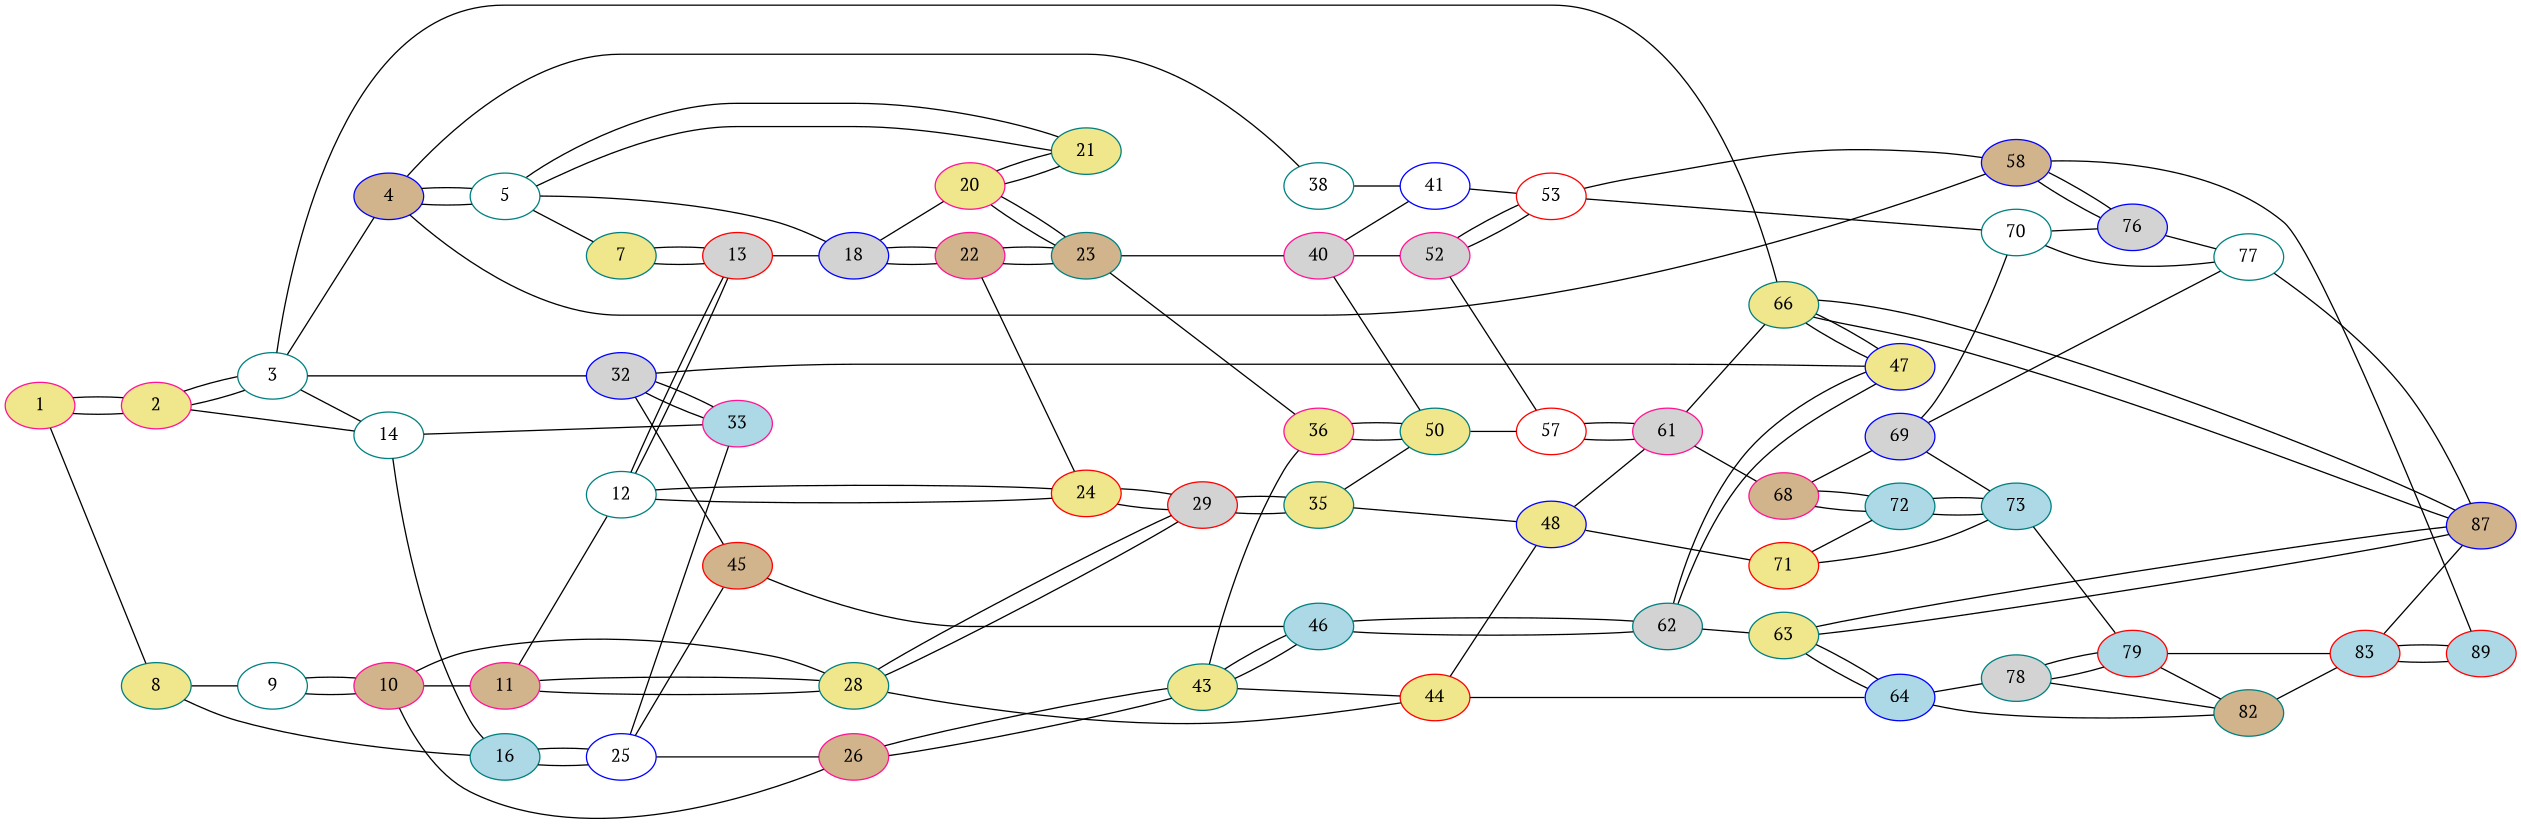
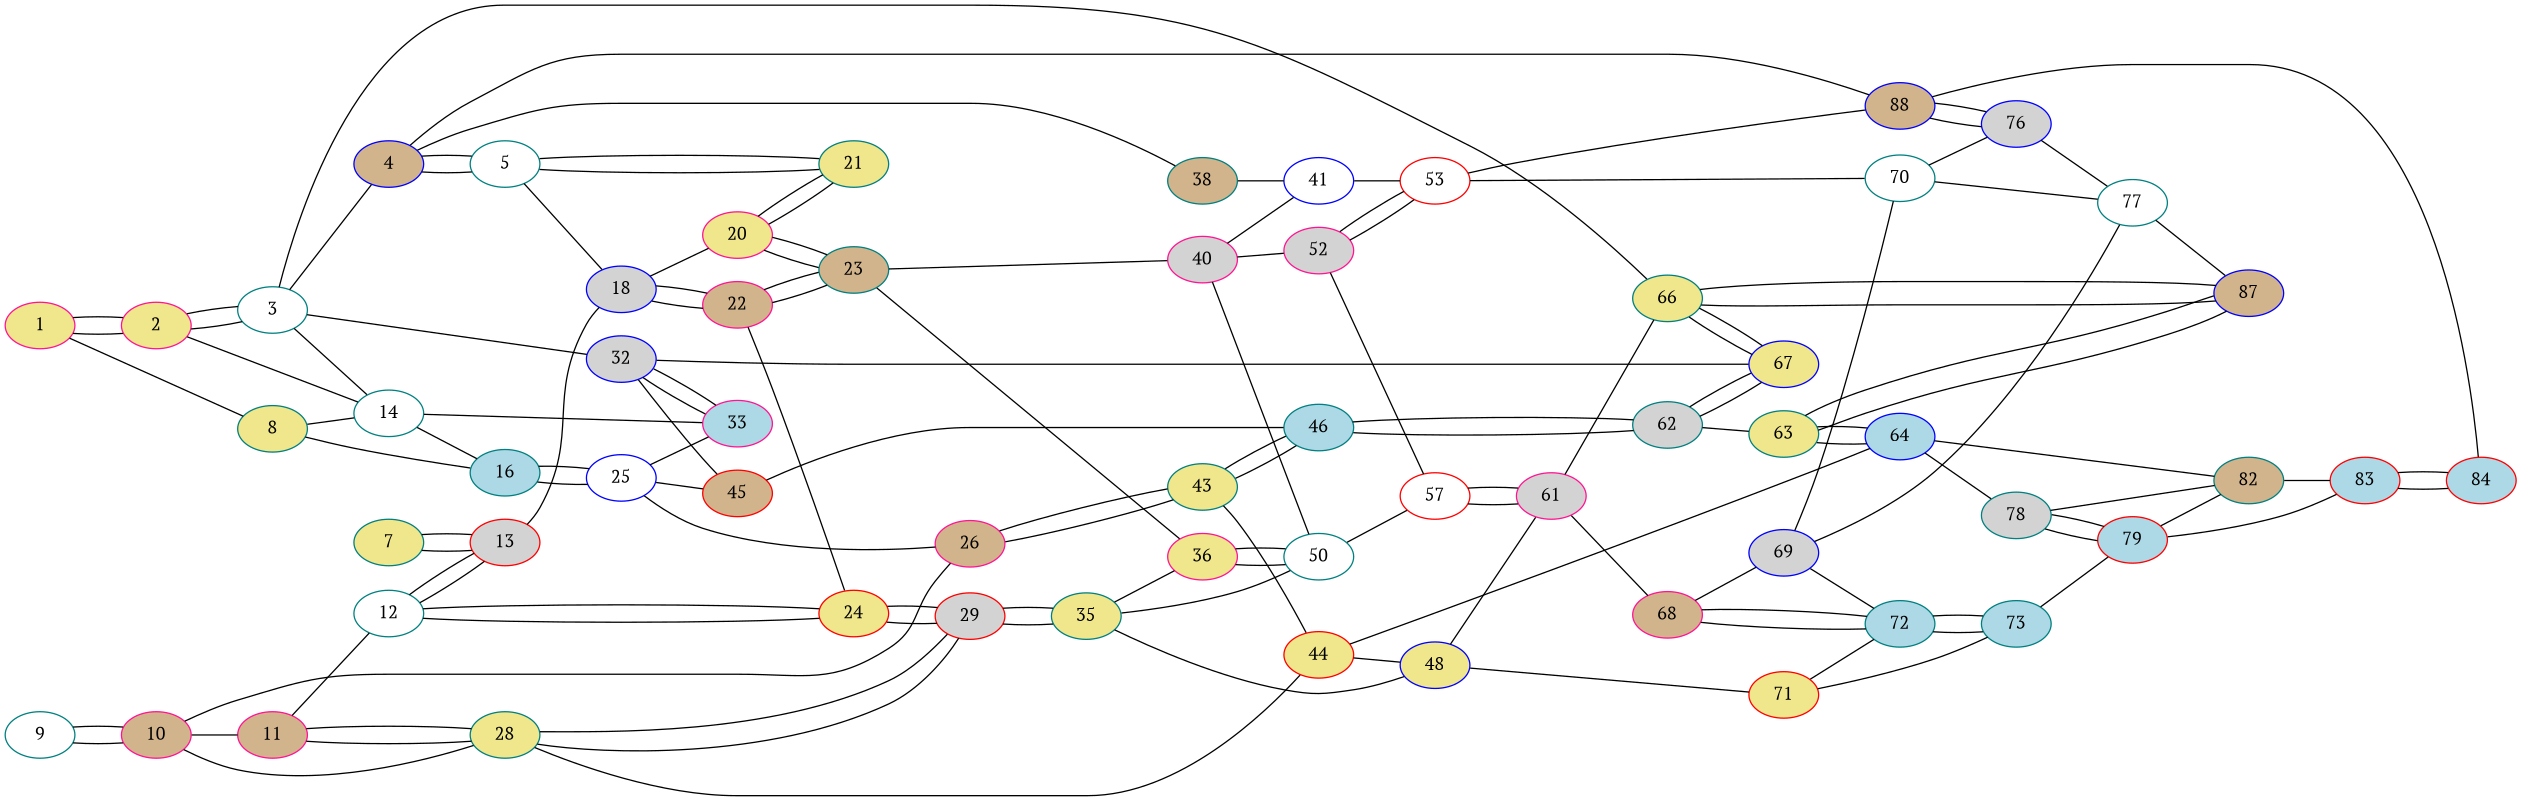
node "58": label "58" -> "88"
node "38": fillcolor white -> tan
edge "5" -- "7": removed
node "47": label "47" -> "67"
node "50": fillcolor khaki -> white
edge "69" -- "73": now "69" -- "72"
edge "36" -- "43": now "36" -- "35"
edge "87" -- "83": removed
node "89": label "89" -> "84"
edge "8" -- "9": now "8" -- "14"
